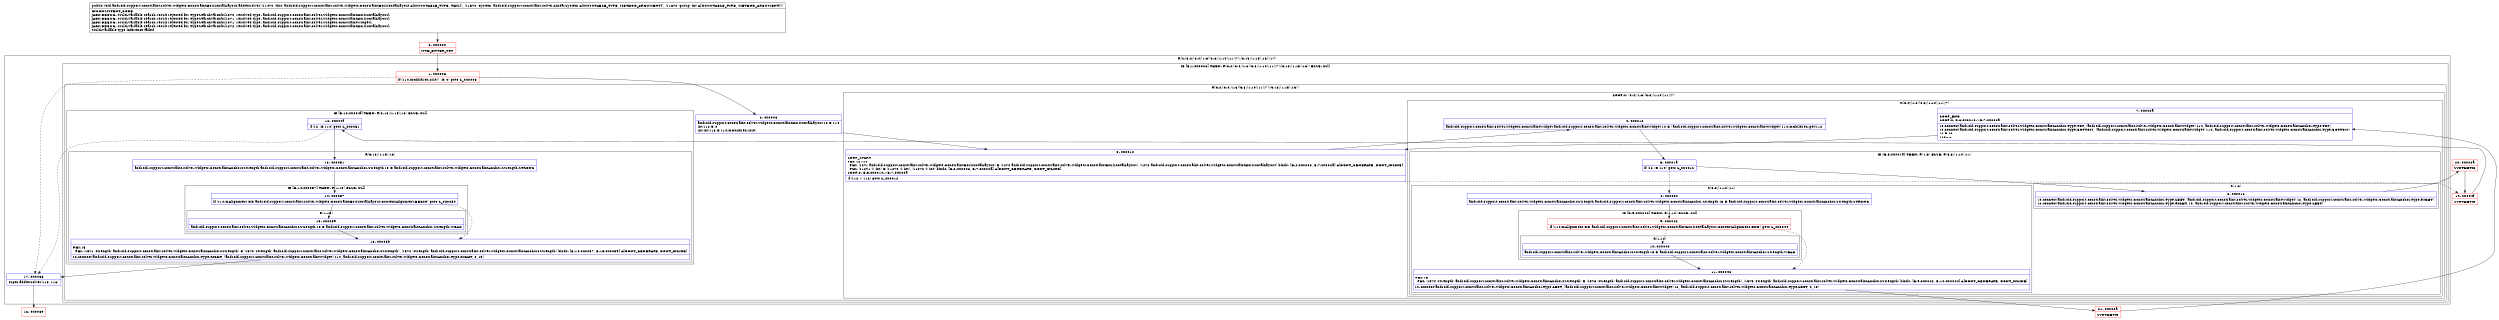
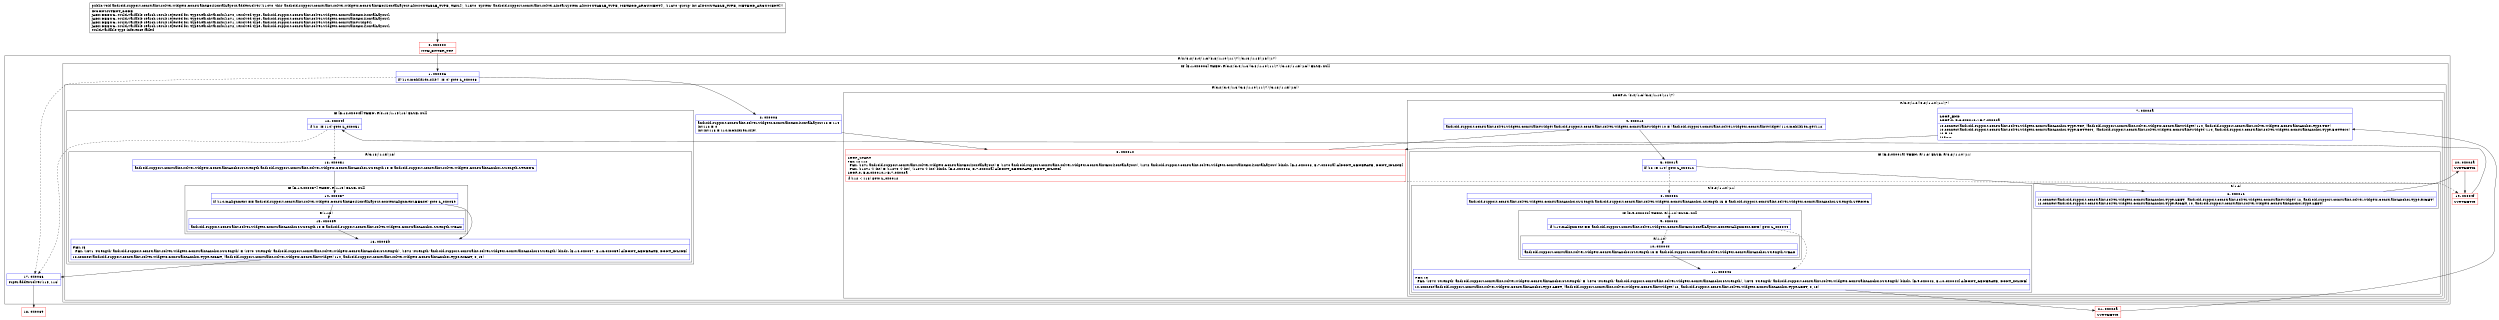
node "1: 0x0006": color red -> blue
edge "12: 0x004f" -> "13: 0x0051": style solid -> dashed
node "3: 0x0010": color blue -> red
edge "14: 0x0057" -> "16: 0x005b": style dashed -> solid
node "9: 0x0042": color red -> blue
